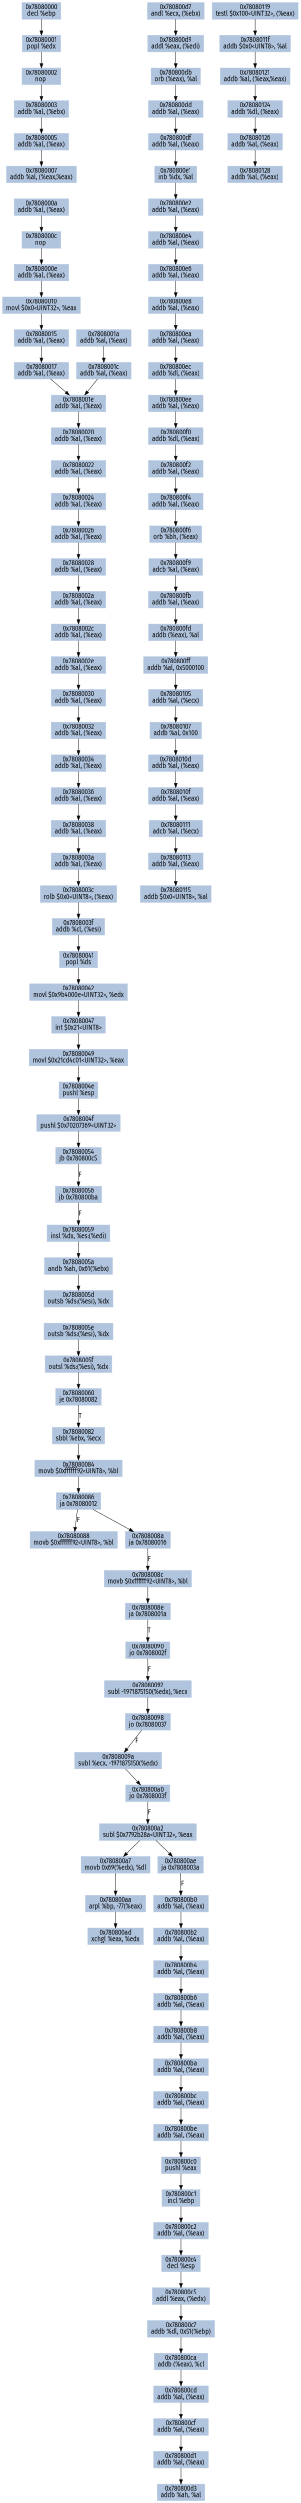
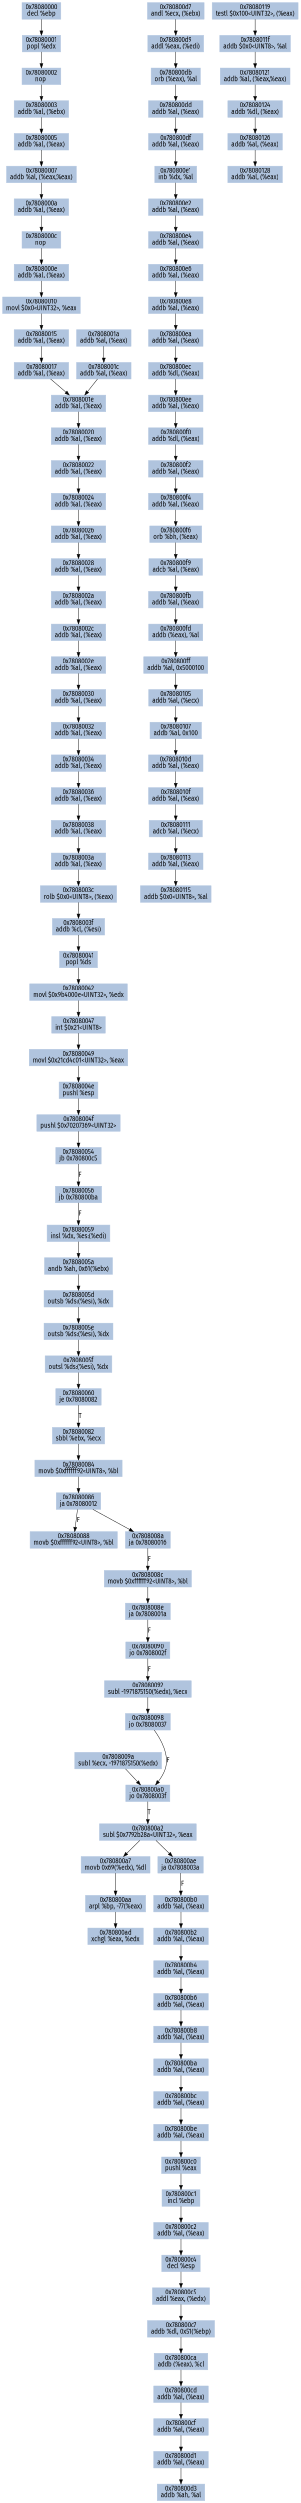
edge "0x78080007 addb %al, (%eax,%eax)" -> "0x7808000a addb %al, (%eax)": added
edge "0x7808005d outsb %ds:(%esi), %dx" -> "0x7808005e outsb %ds:(%esi), %dx": added
edge "0x7808008e ja 0x7808001a" -> "0x78080090 jo 0x7808002f": label "T" -> "F"
edge "0x78080098 jo 0x78080037" -> "0x7808009a subl %ecx, -1971875150(%edx)": now "0x78080098 jo 0x78080037" -> "0x780800a0 jo 0x7808003f"
edge "0x780800a0 jo 0x7808003f" -> "0x780800a2 subl $0x7792b28a<UINT32>, %eax": label "F" -> "T"
